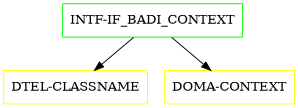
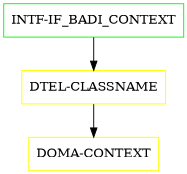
edge "INTF-IF_BADI_CONTEXT" -> "DOMA-CONTEXT": now "DTEL-CLASSNAME" -> "DOMA-CONTEXT"
